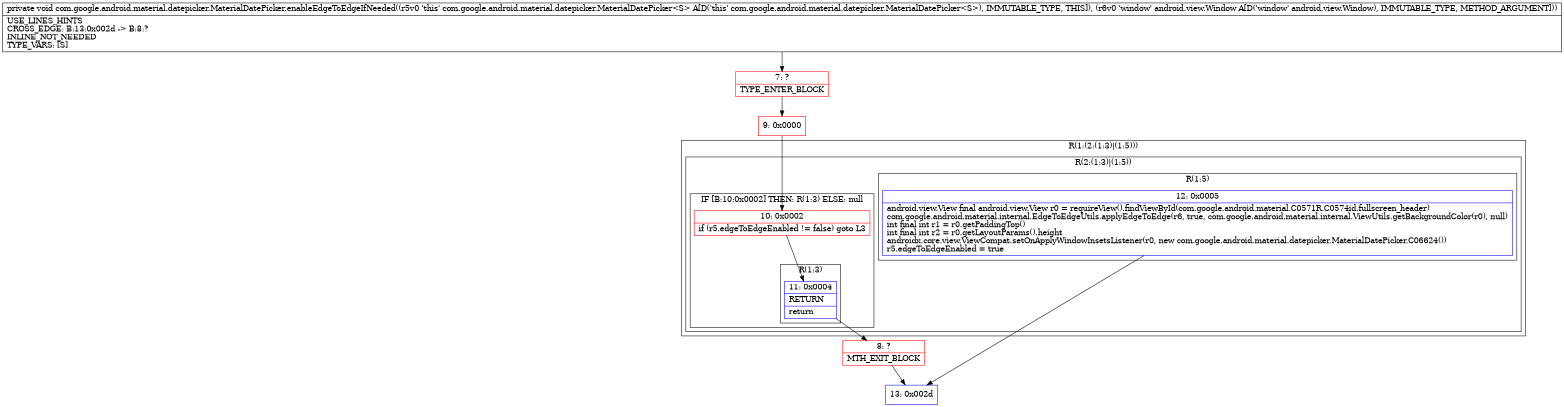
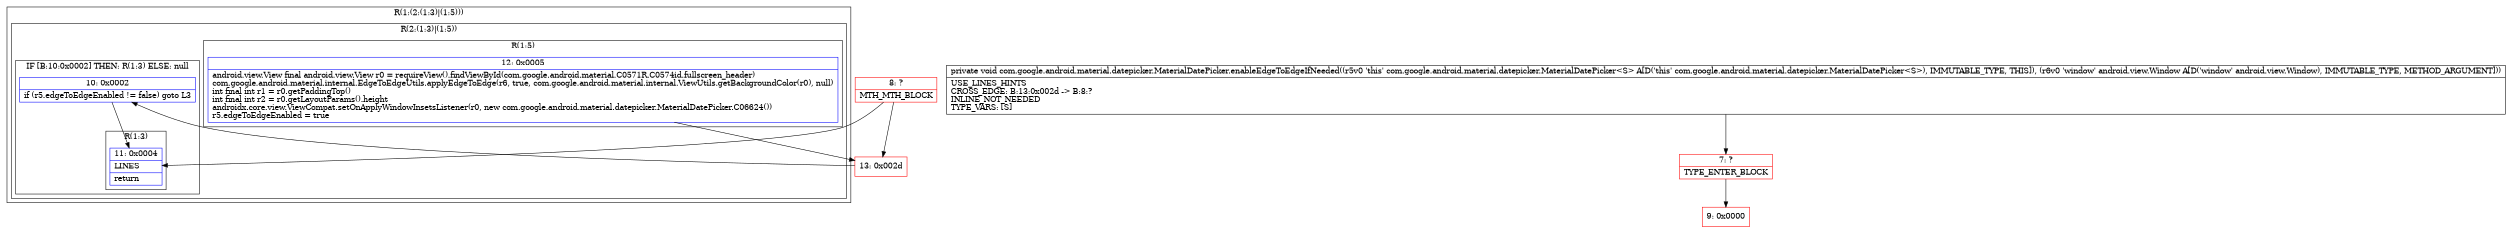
edge "9: 0x0000" -> "10: 0x0002": now "13: 0x002d" -> "10: 0x0002"
node "10: 0x0002": color red -> blue
node "11: 0x0004": text "RETURN" -> "LINES"
edge "11: 0x0004" -> "8: ?": reversed
node "8: ?": text "MTH_EXIT_BLOCK" -> "MTH_MTH_BLOCK"
node "13: 0x002d": color blue -> red
